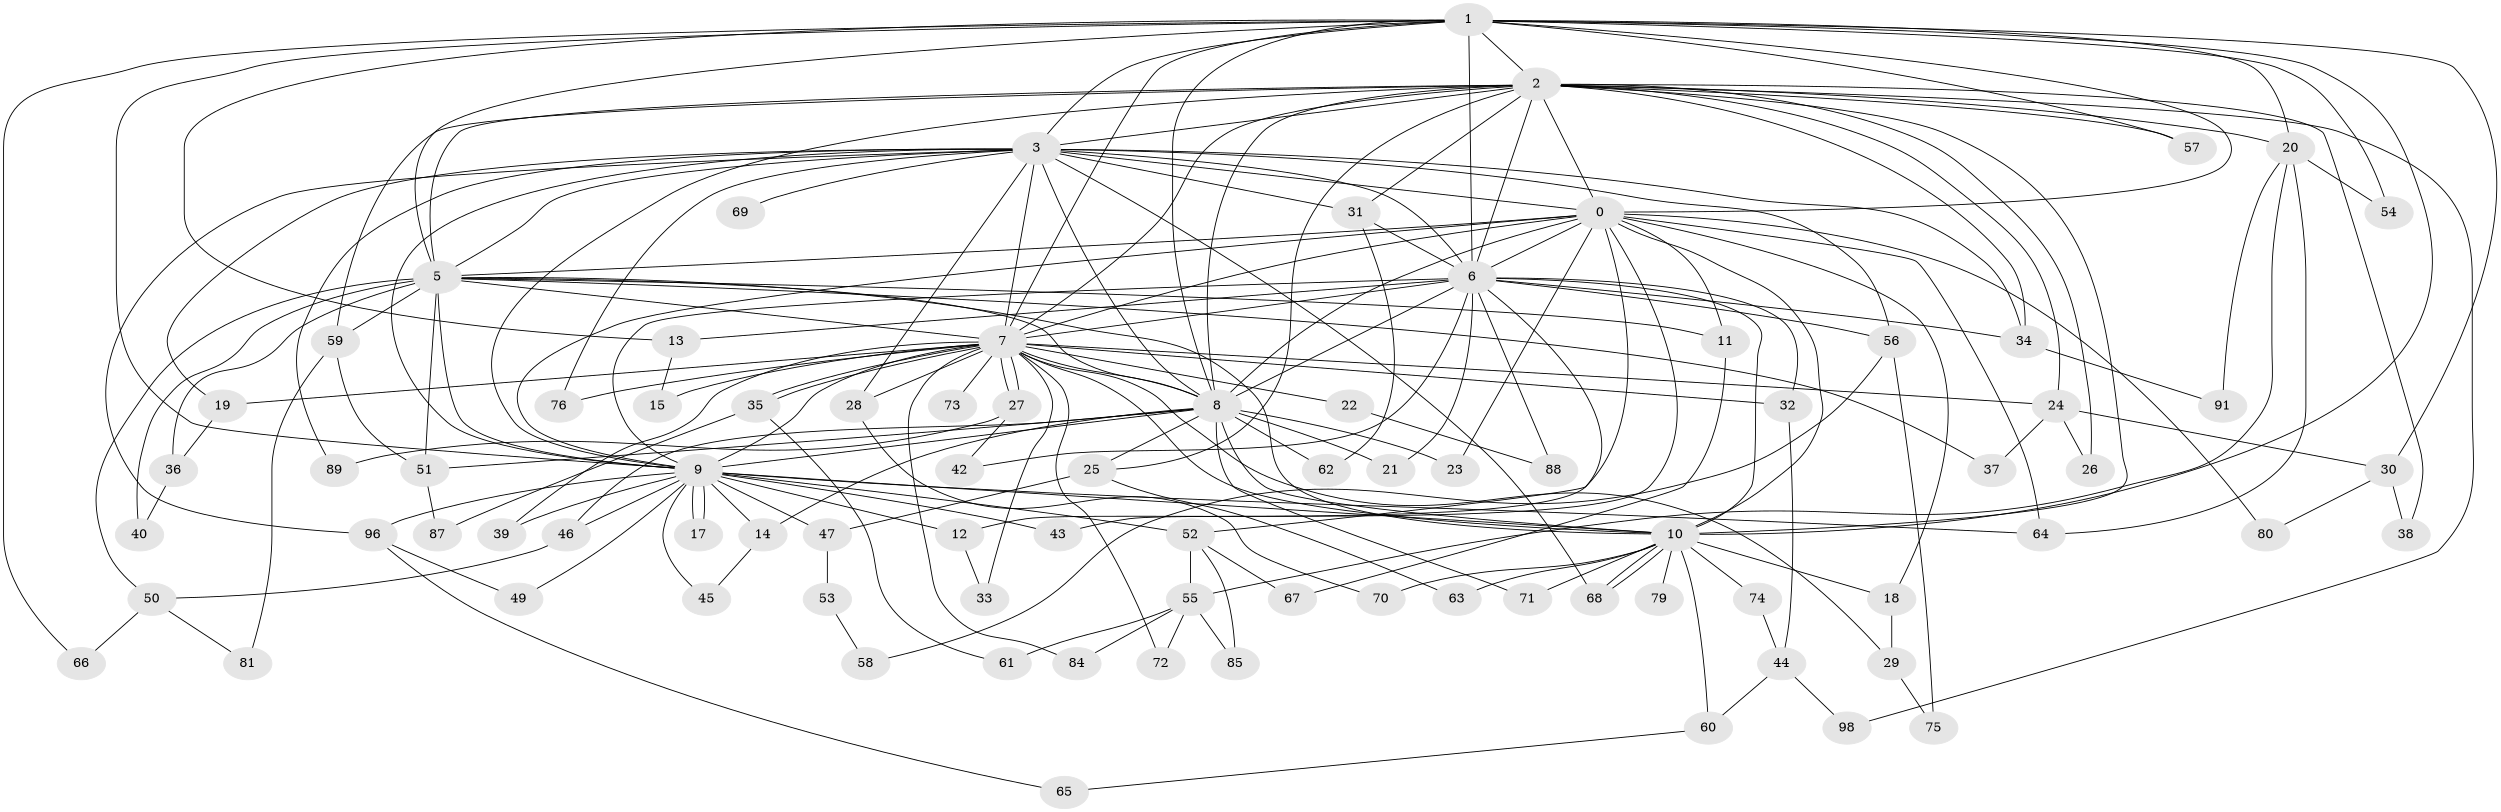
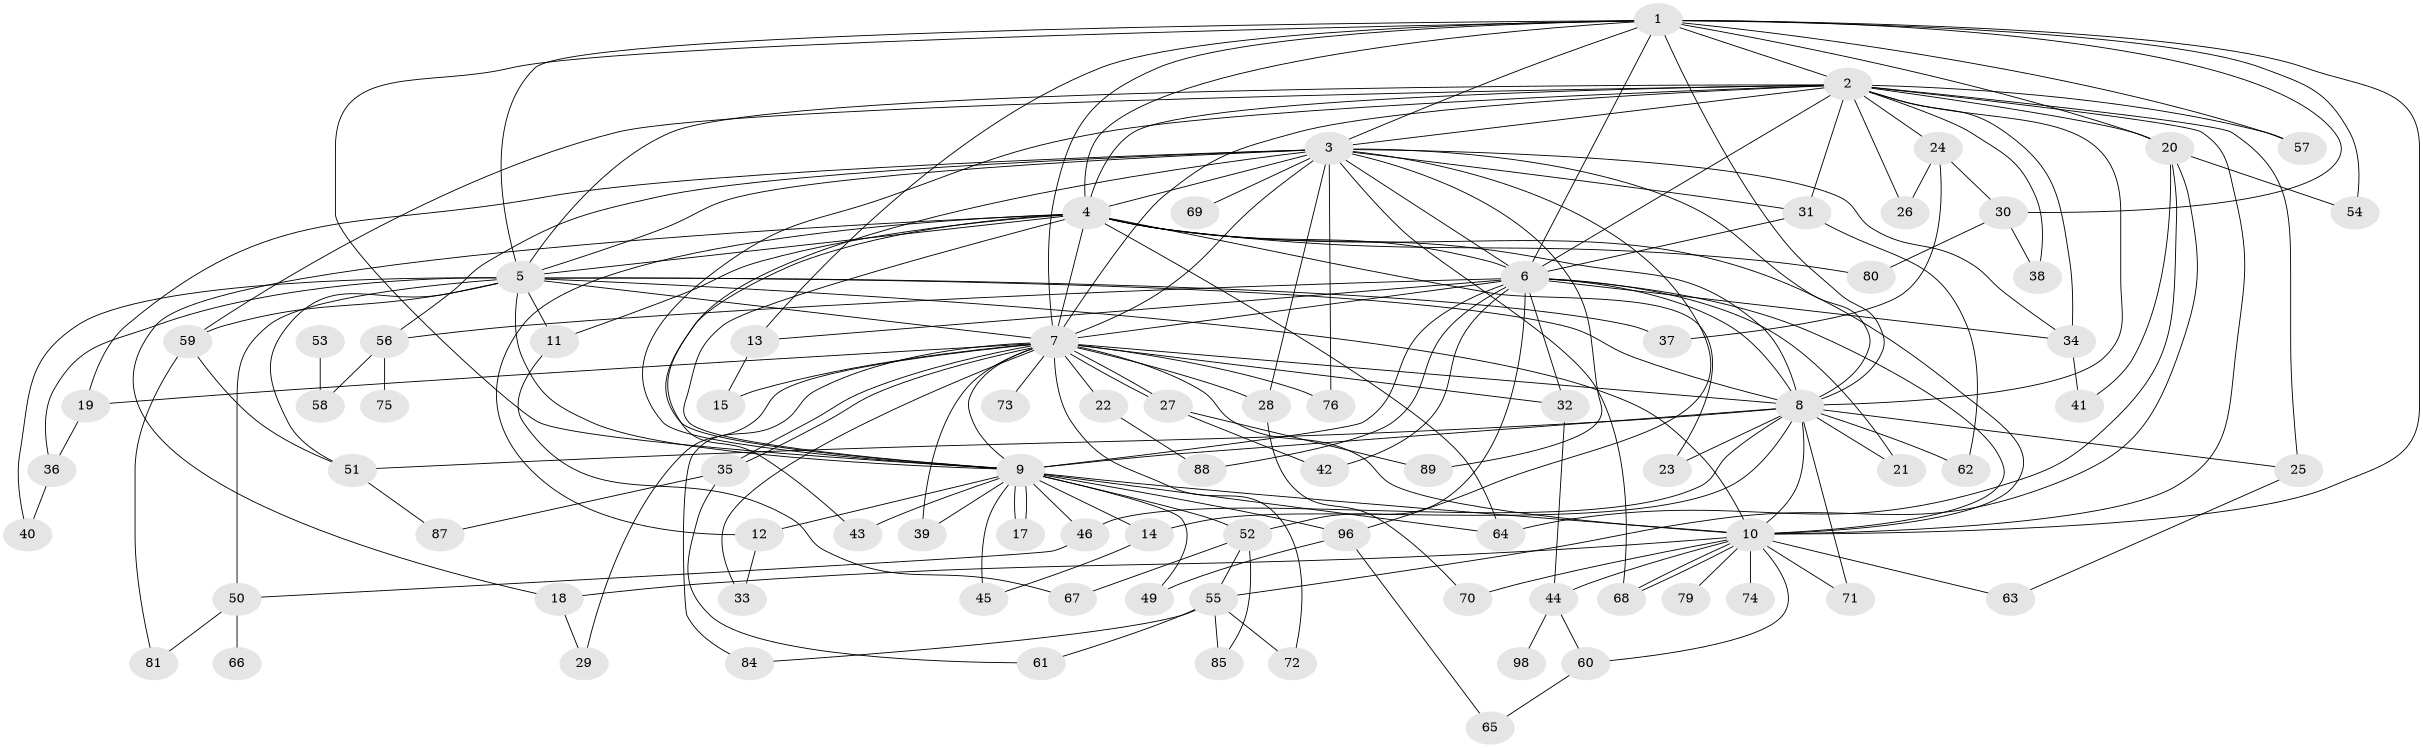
edge "1" -- "66": removed
node "0": label "0" -> "4"
edge "2" -- "98": removed
edge "7" -- "24": removed
node "91": label "91" -> "41"
node "47": removed
edge "74" -- "44": now "10" -- "44"
edge "29" -- "75": removed
